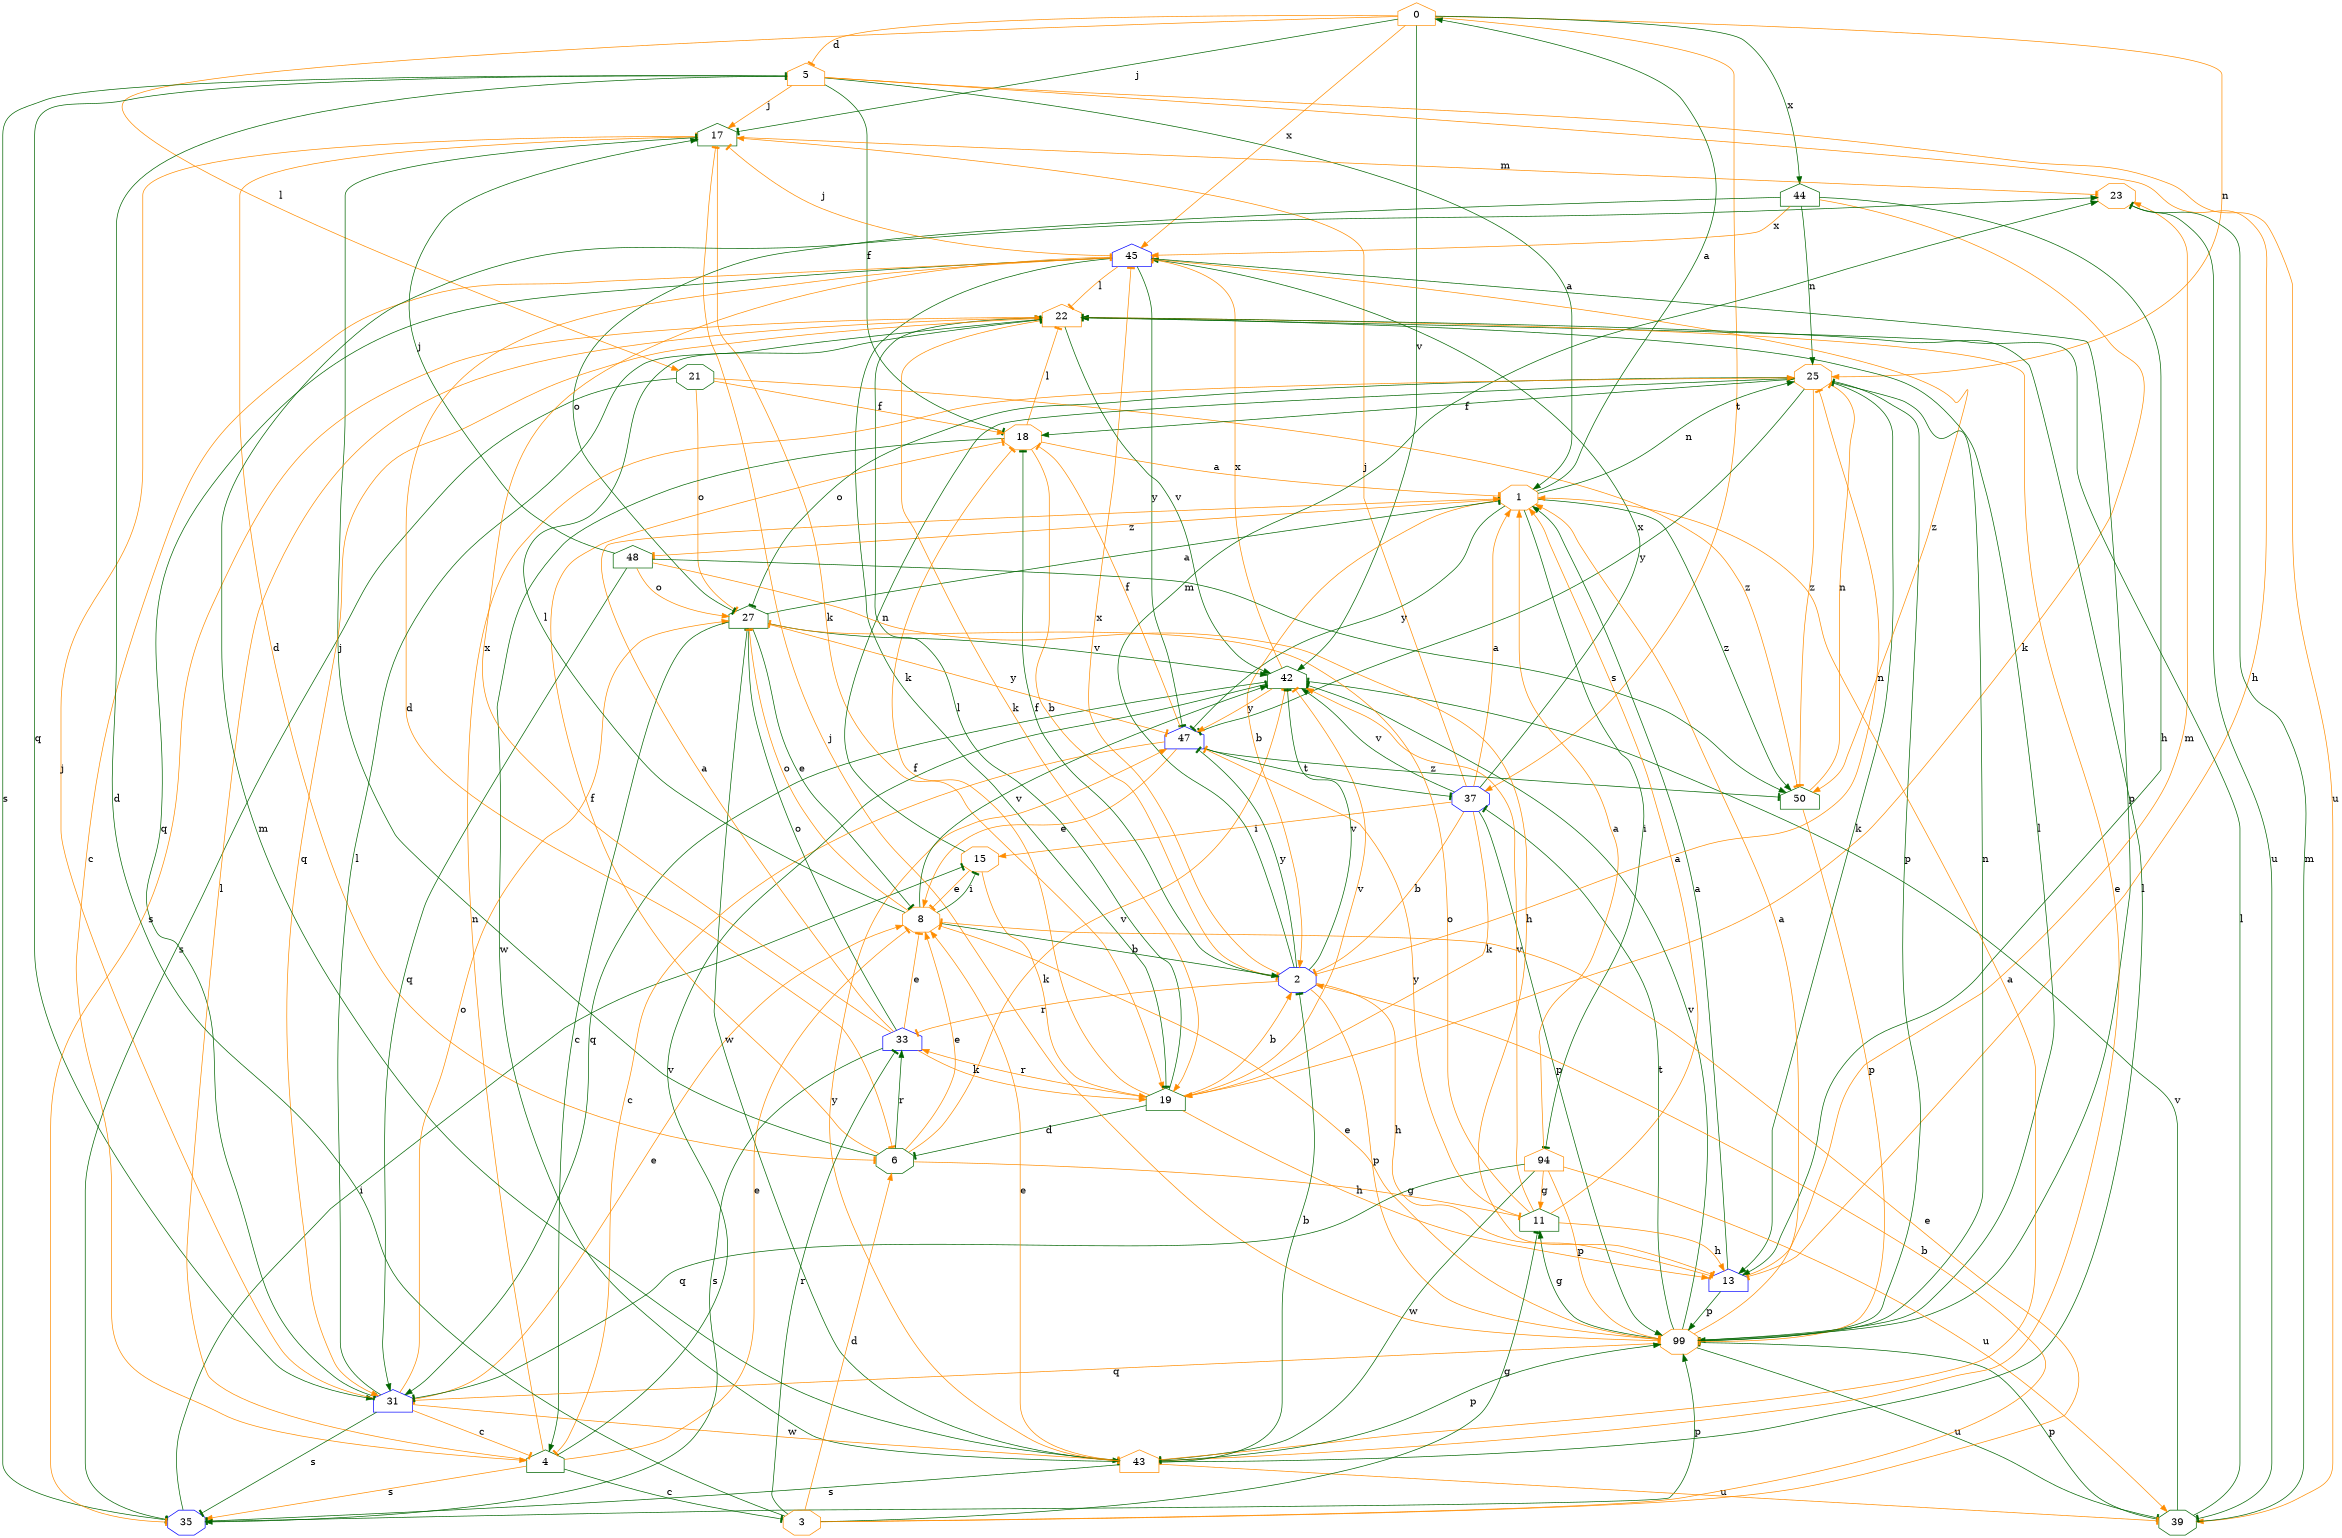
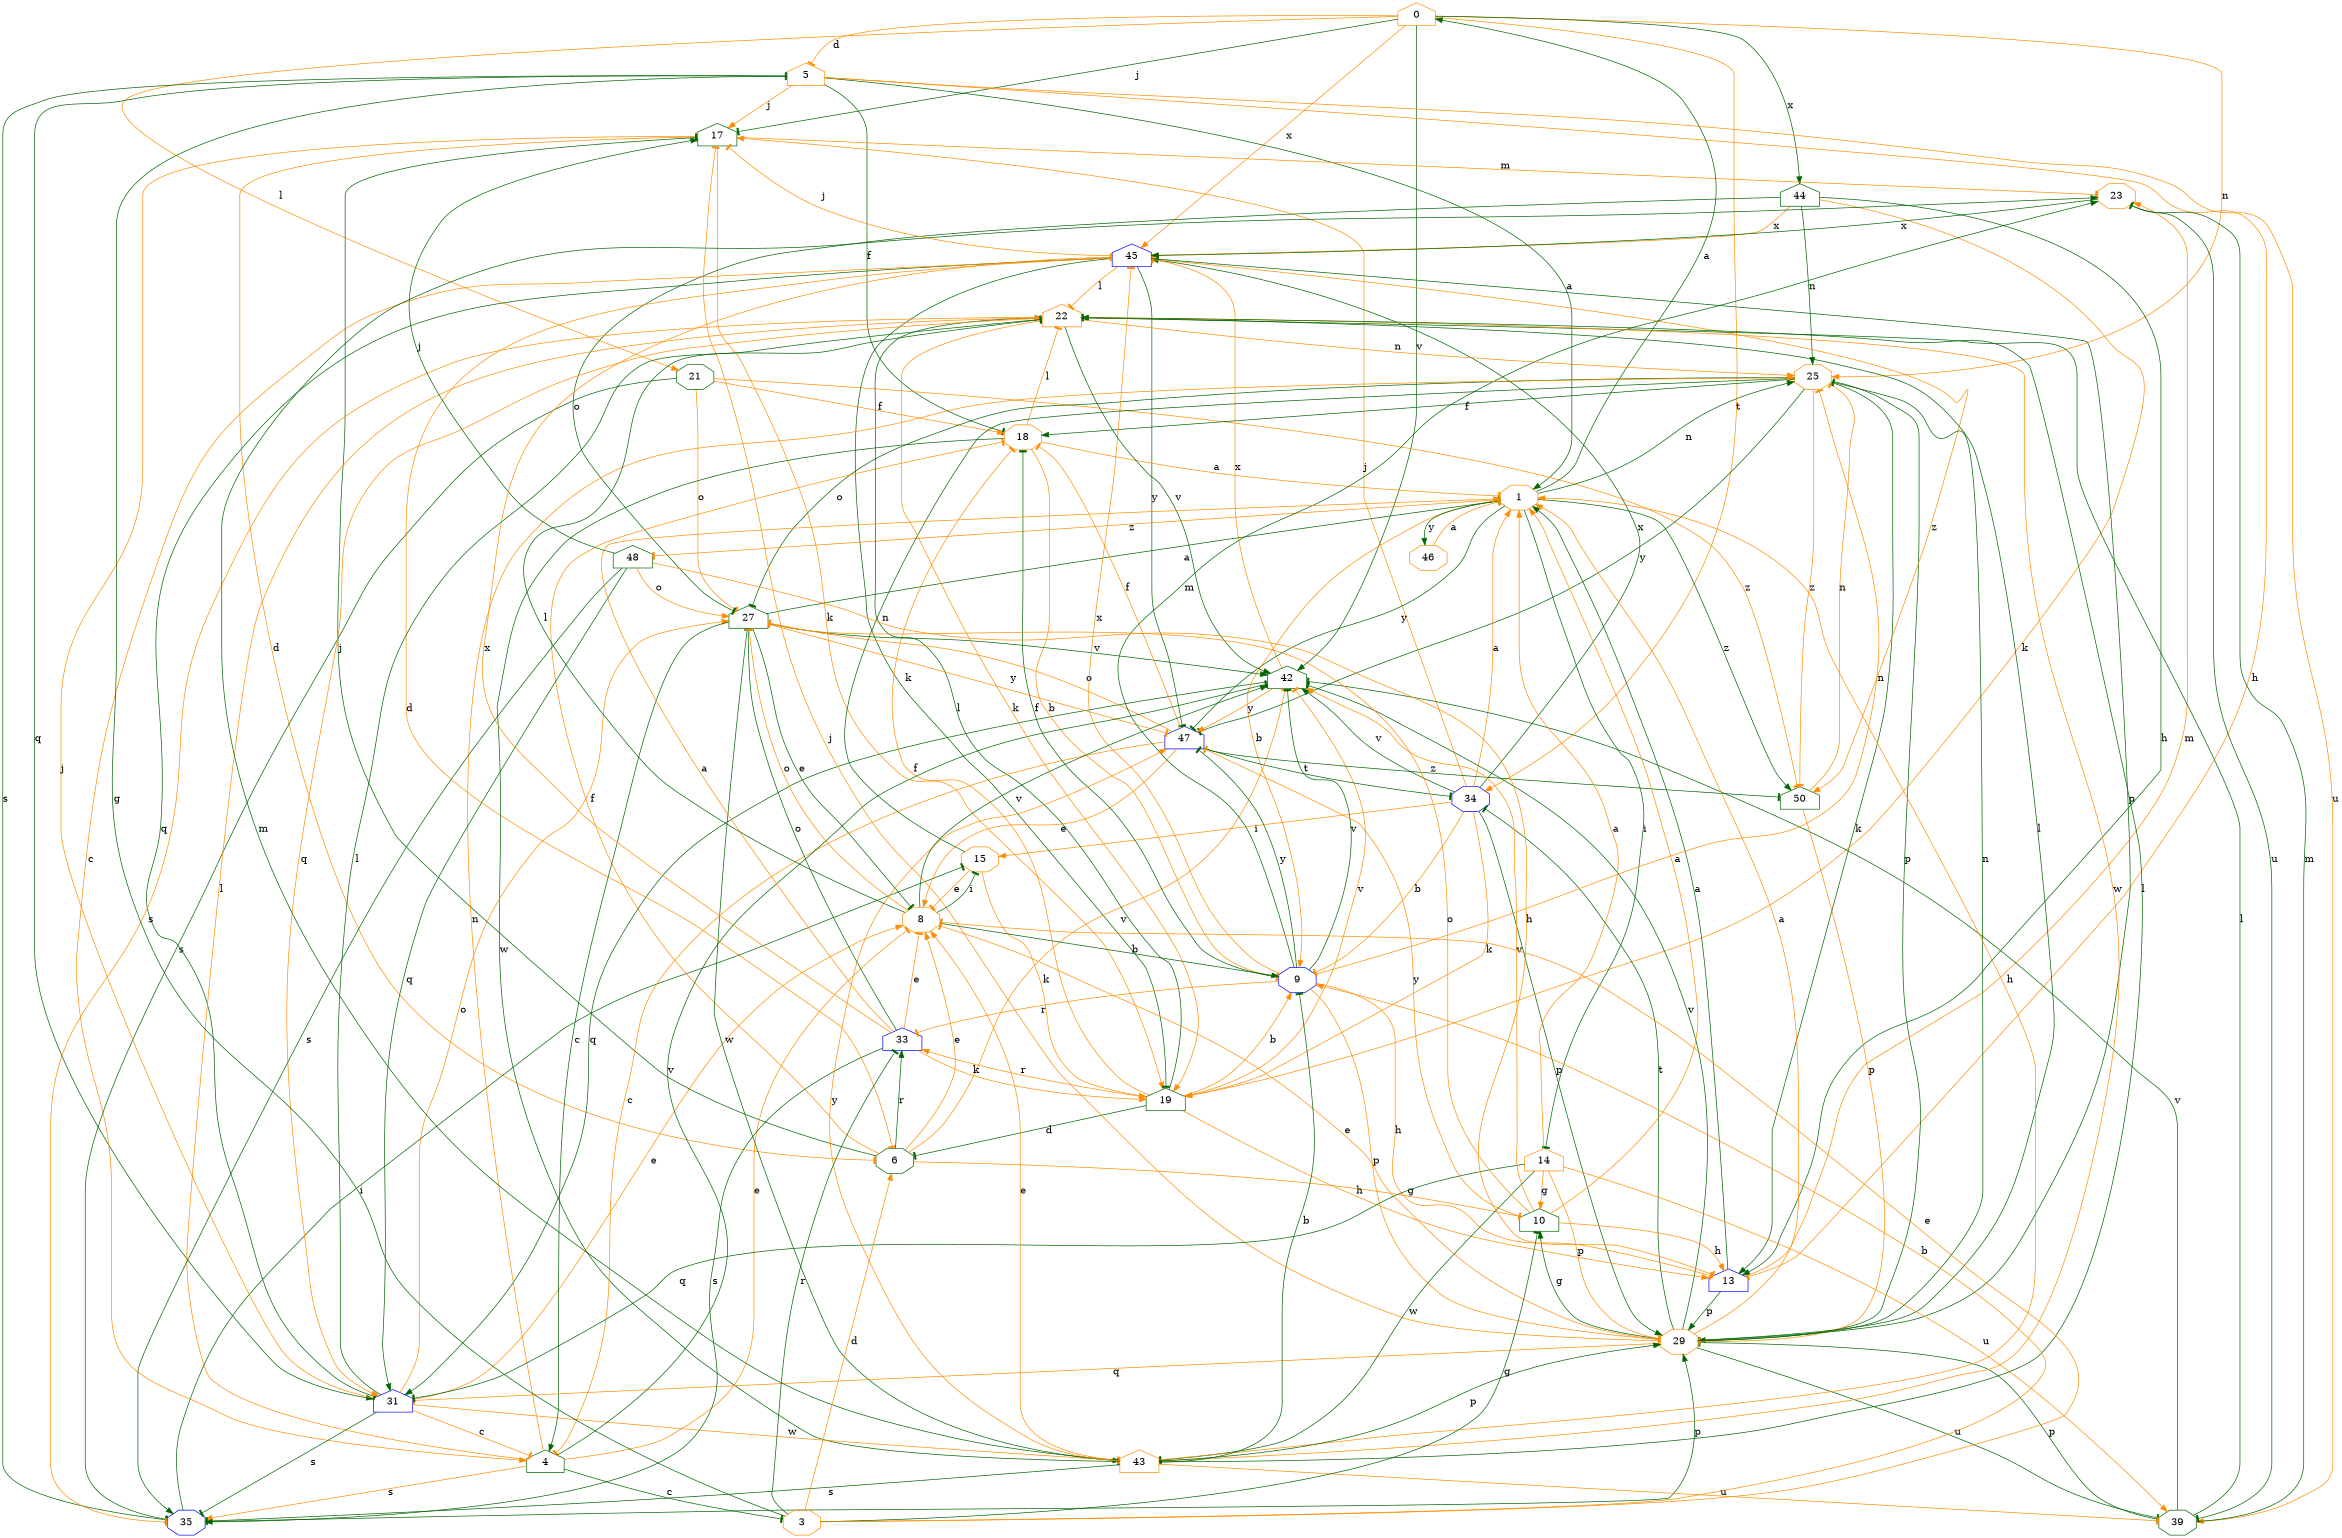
edge "23" -> "45": added, label "x"
edge "22" -> "25": added, label "n"
node "46": added
edge "48" -> "50": now "48" -> "35"
edge "47" -> "27": added, label "o"
edge "3" -> "5": label "d" -> "g"
node "37": label "37" -> "34"
edge "22" -> "43": label "e" -> "w"
node "2": label "2" -> "9"
edge "43" -> "1": label "a" -> "h"
node "94": label "94" -> "14"
node "11": label "11" -> "10"
node "99": label "99" -> "29"
